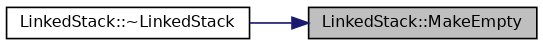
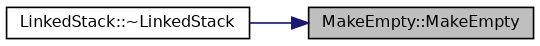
node "LinkedStack::MakeEmpty": label "LinkedStack::MakeEmpty" -> "MakeEmpty::MakeEmpty"
